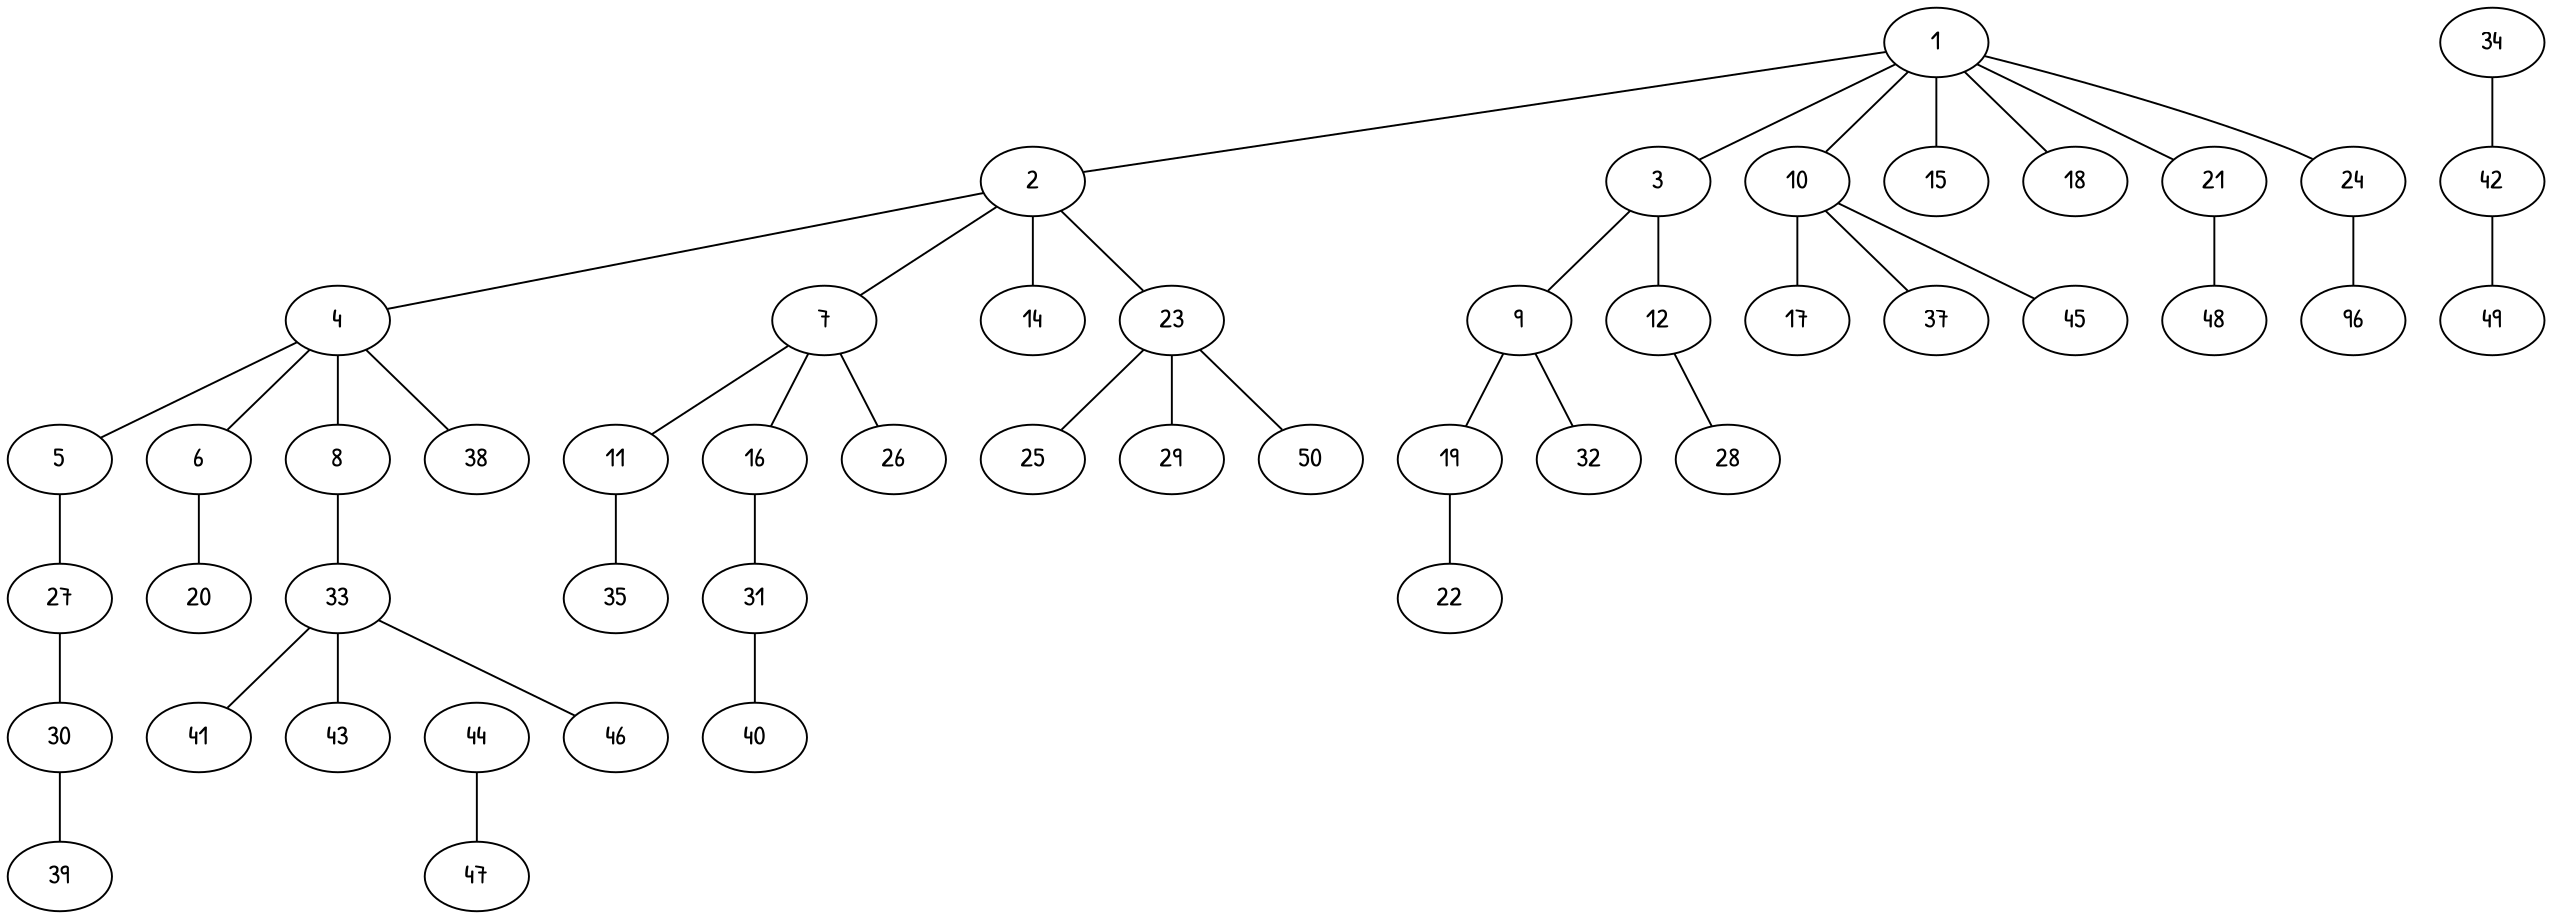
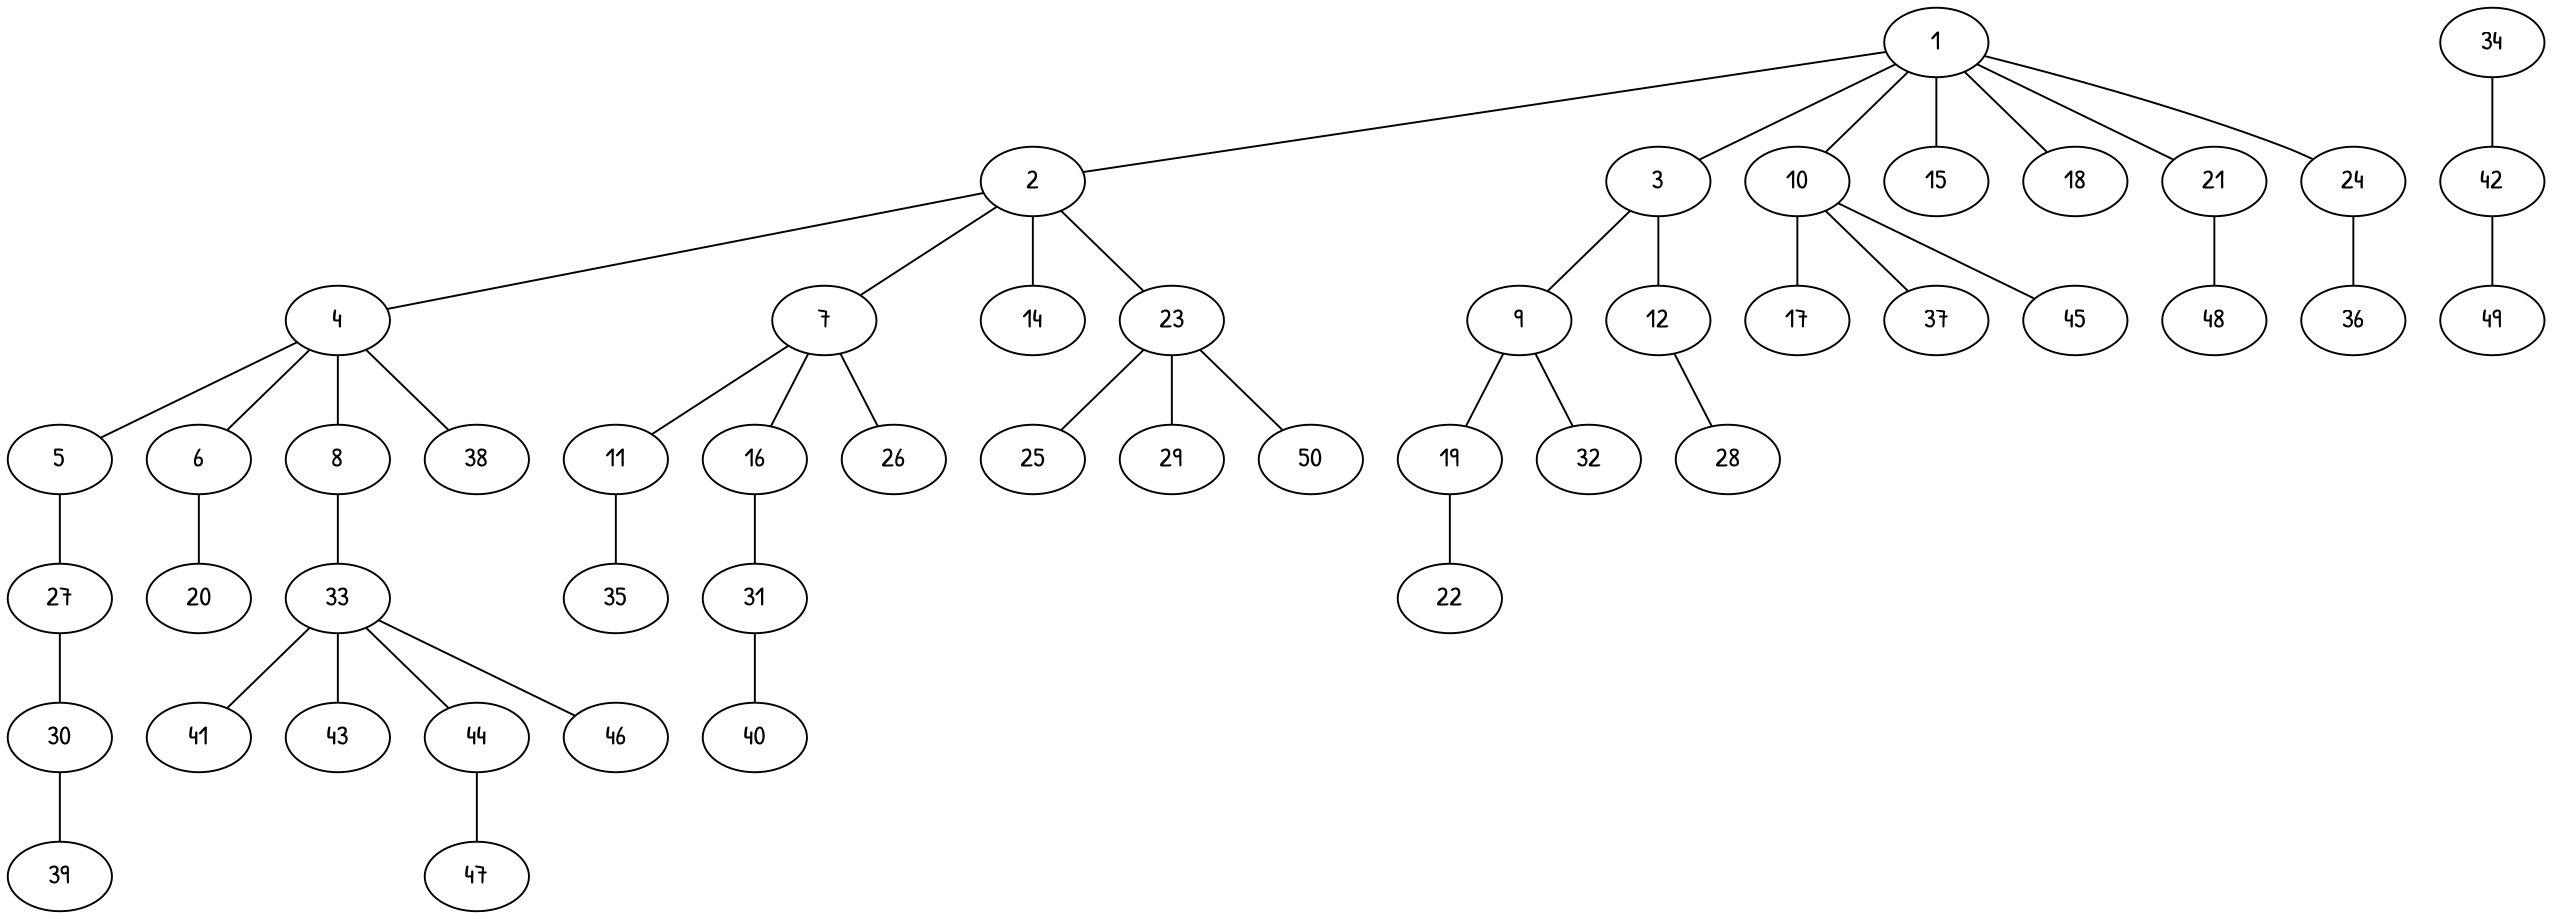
node "96": label "96" -> "36"
edge "33" -- "44": added
